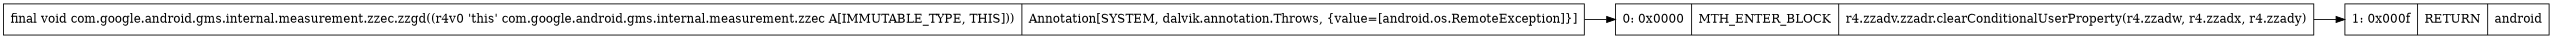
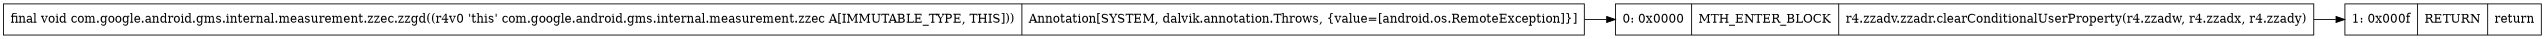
node "1: 0x000f": text "android" -> "return"
